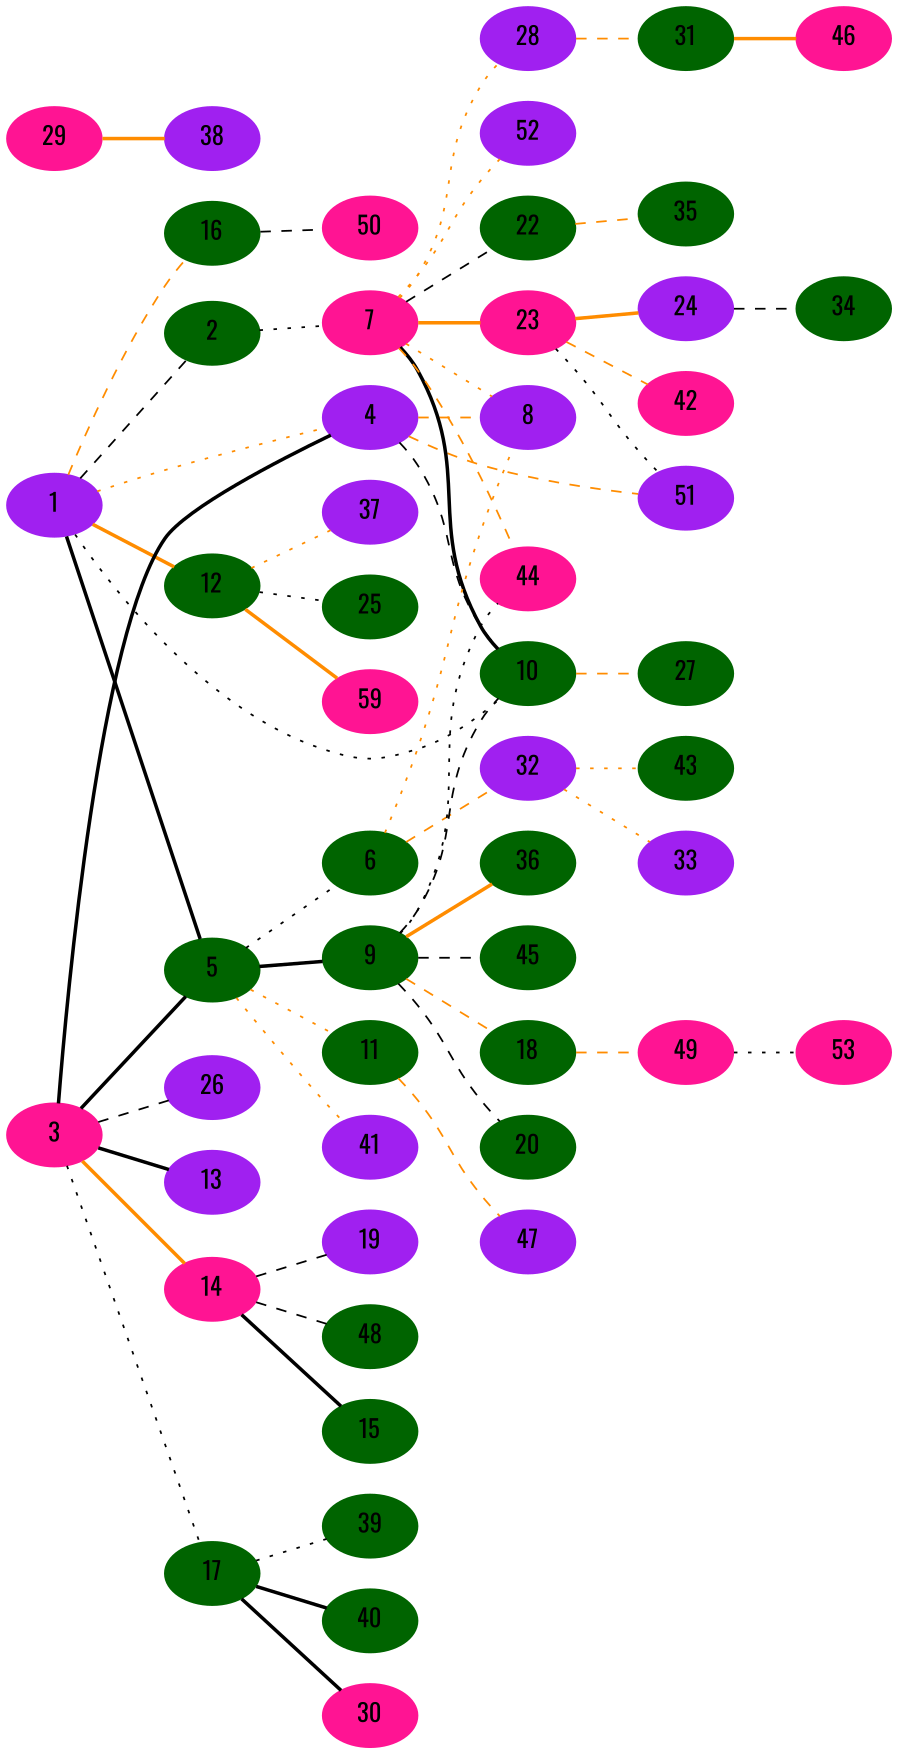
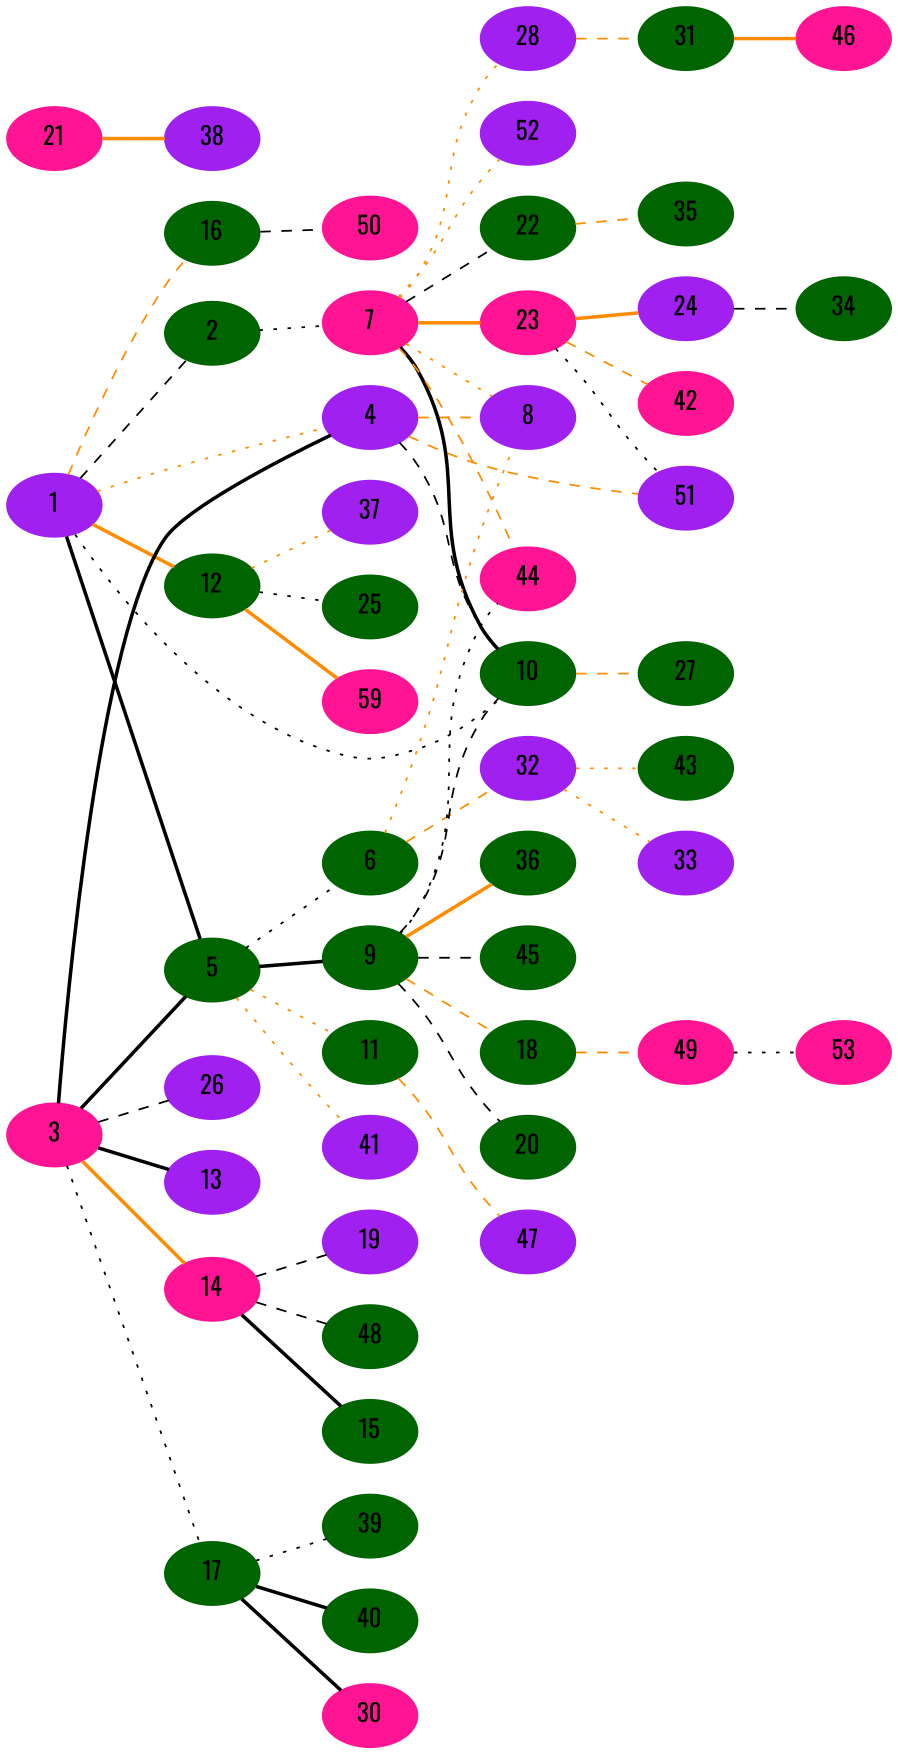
node "29": label "29" -> "21"
